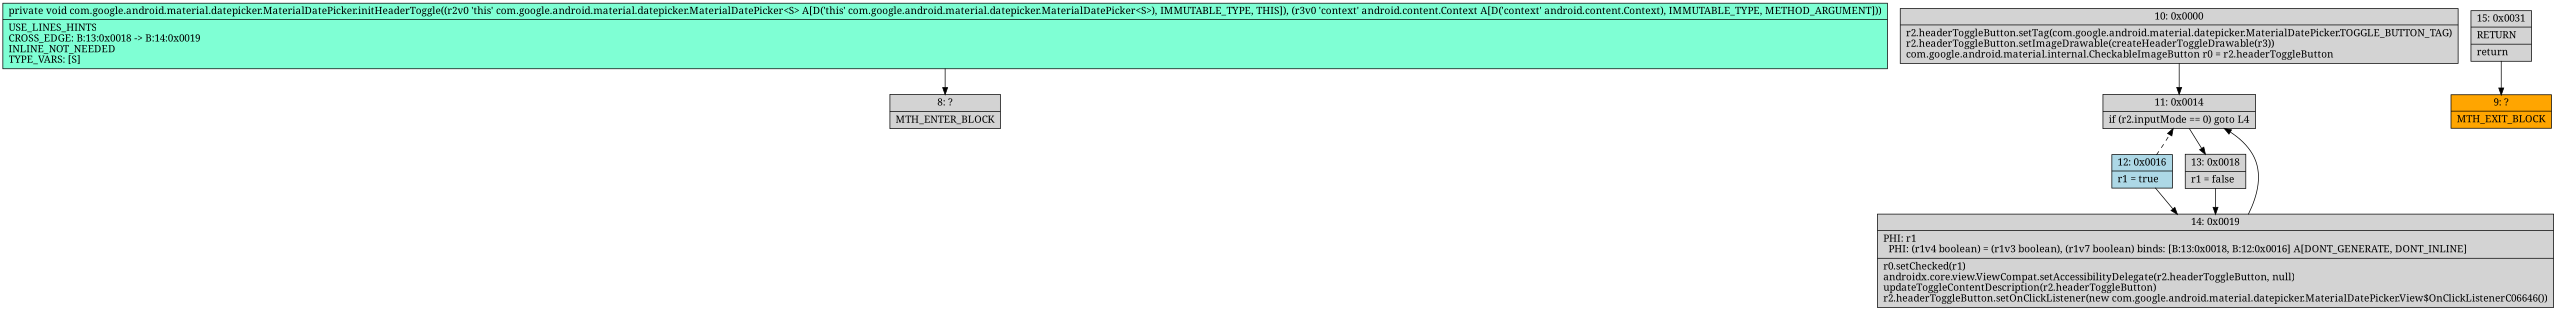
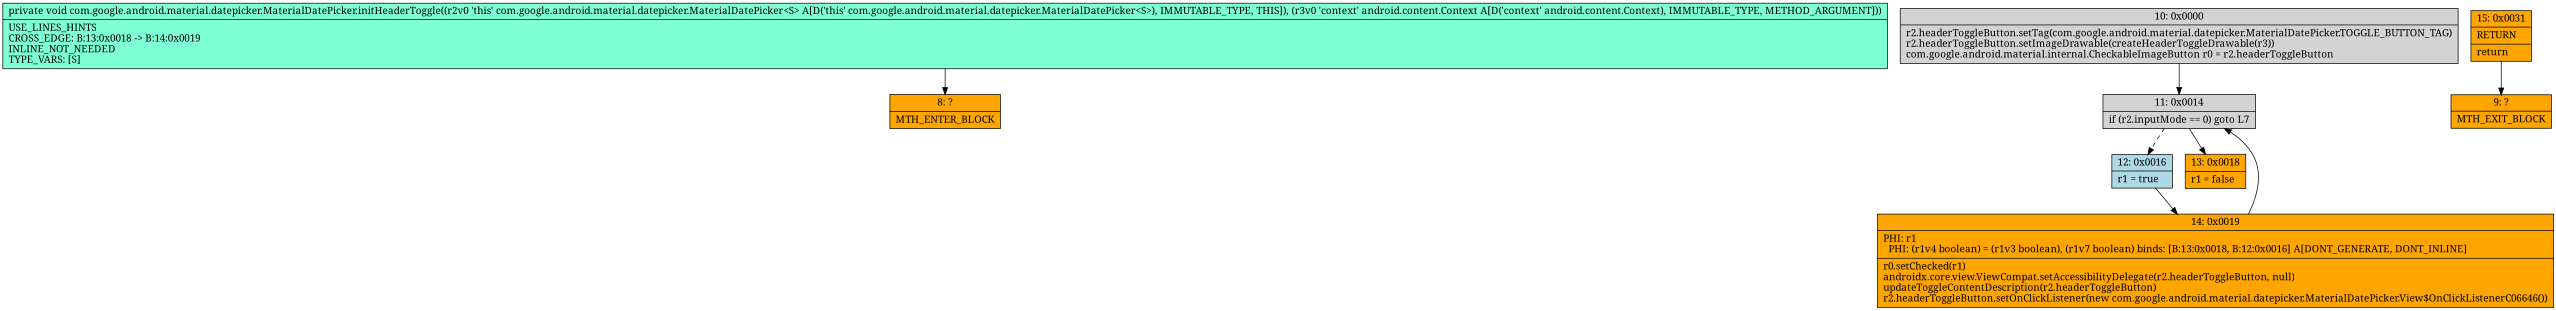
node "15: 0x0031": fillcolor lightgrey -> orange
node "8: ?": fillcolor lightgrey -> orange
node "11: 0x0014": text "if (r2.inputMode == 0) goto L4" -> "if (r2.inputMode == 0) goto L7"
edge "12: 0x0016" -> "11: 0x0014": reversed
node "13: 0x0018": fillcolor lightgrey -> orange
edge "13: 0x0018" -> "14: 0x0019": removed
node "14: 0x0019": fillcolor lightgrey -> orange
